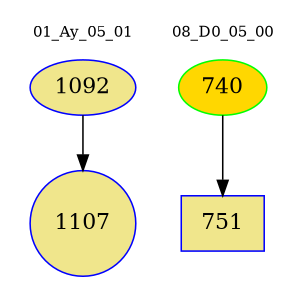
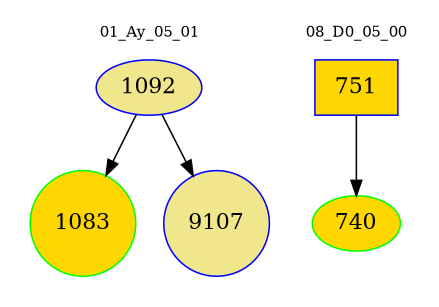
edge "740" -> "751": reversed
node "1083": added
node "1107": label "1107" -> "9107"
node "751": fillcolor khaki -> gold
